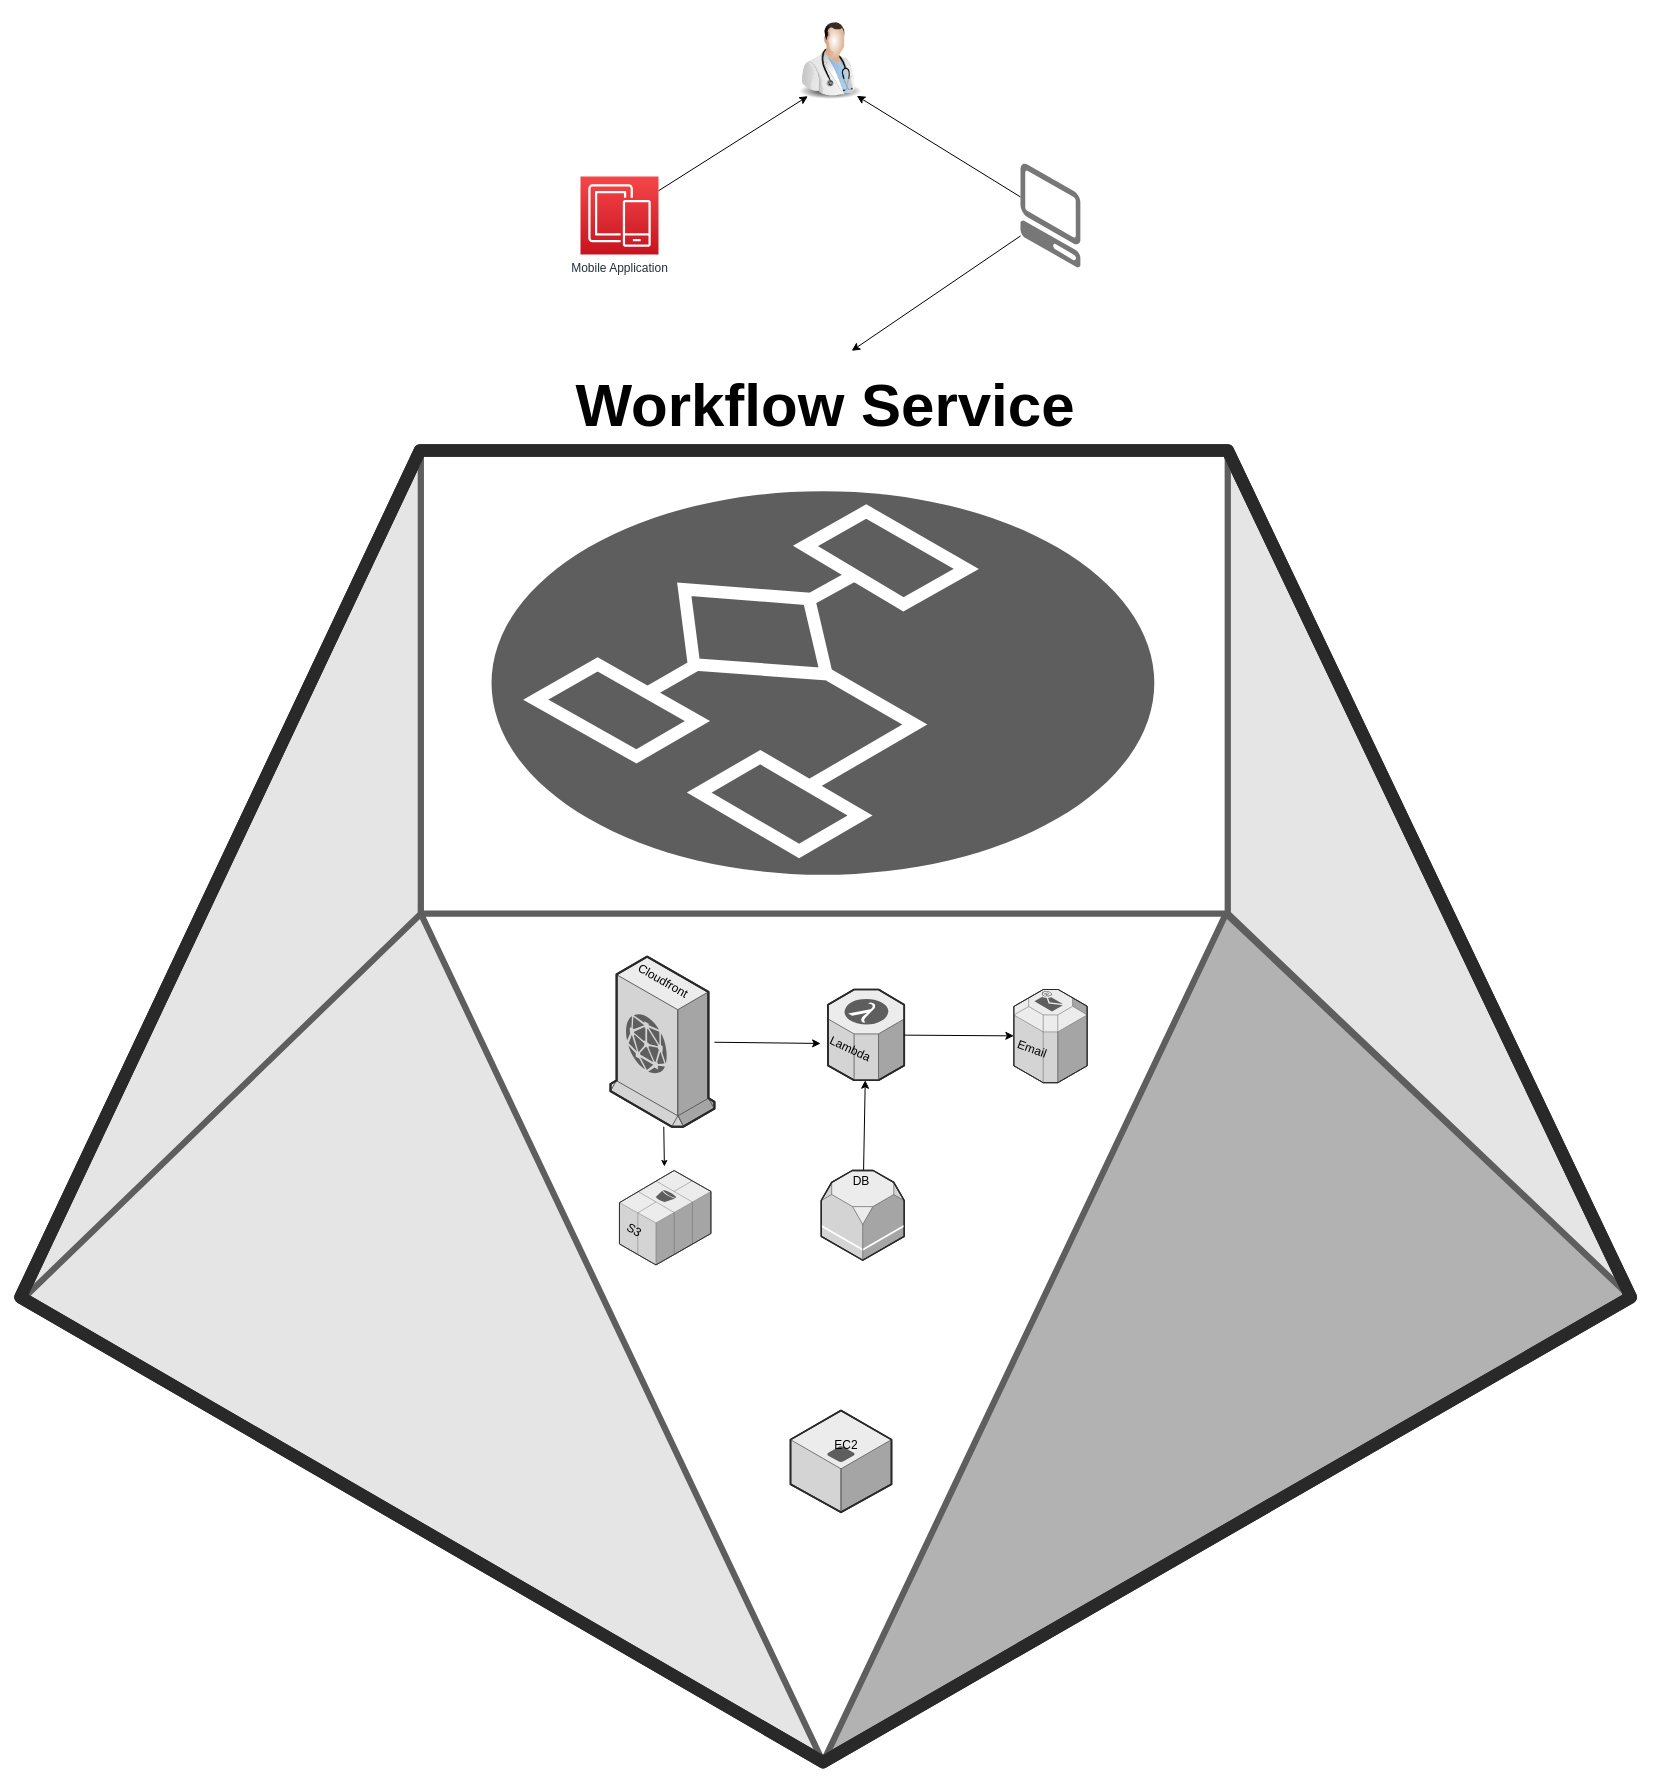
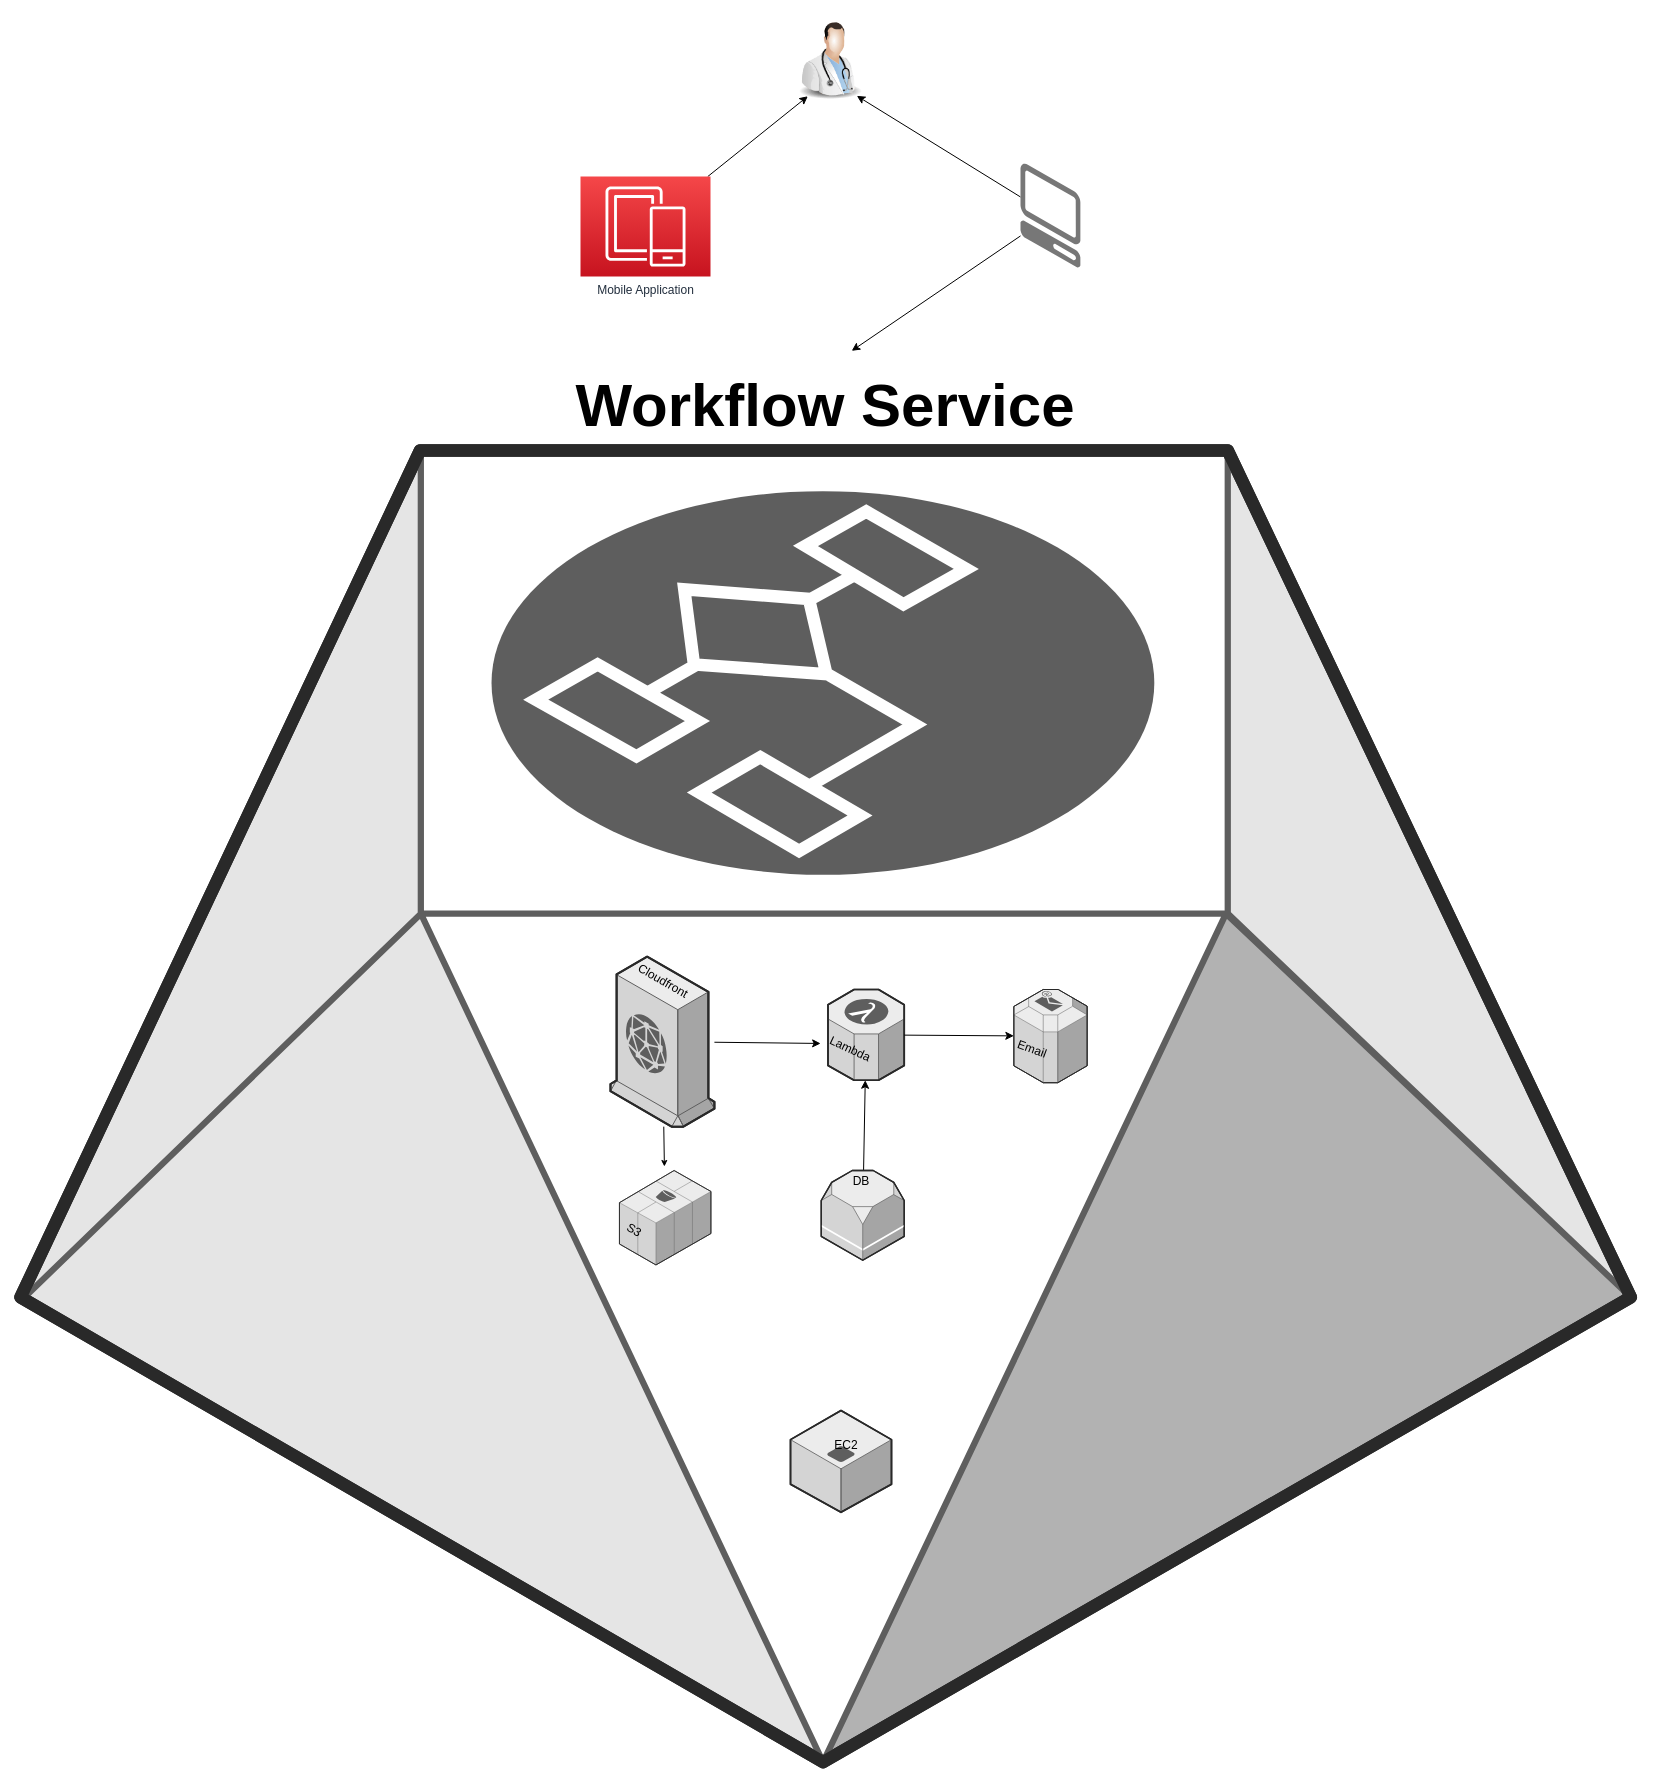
node "Mobile Application": size 78x78 -> 130x100
